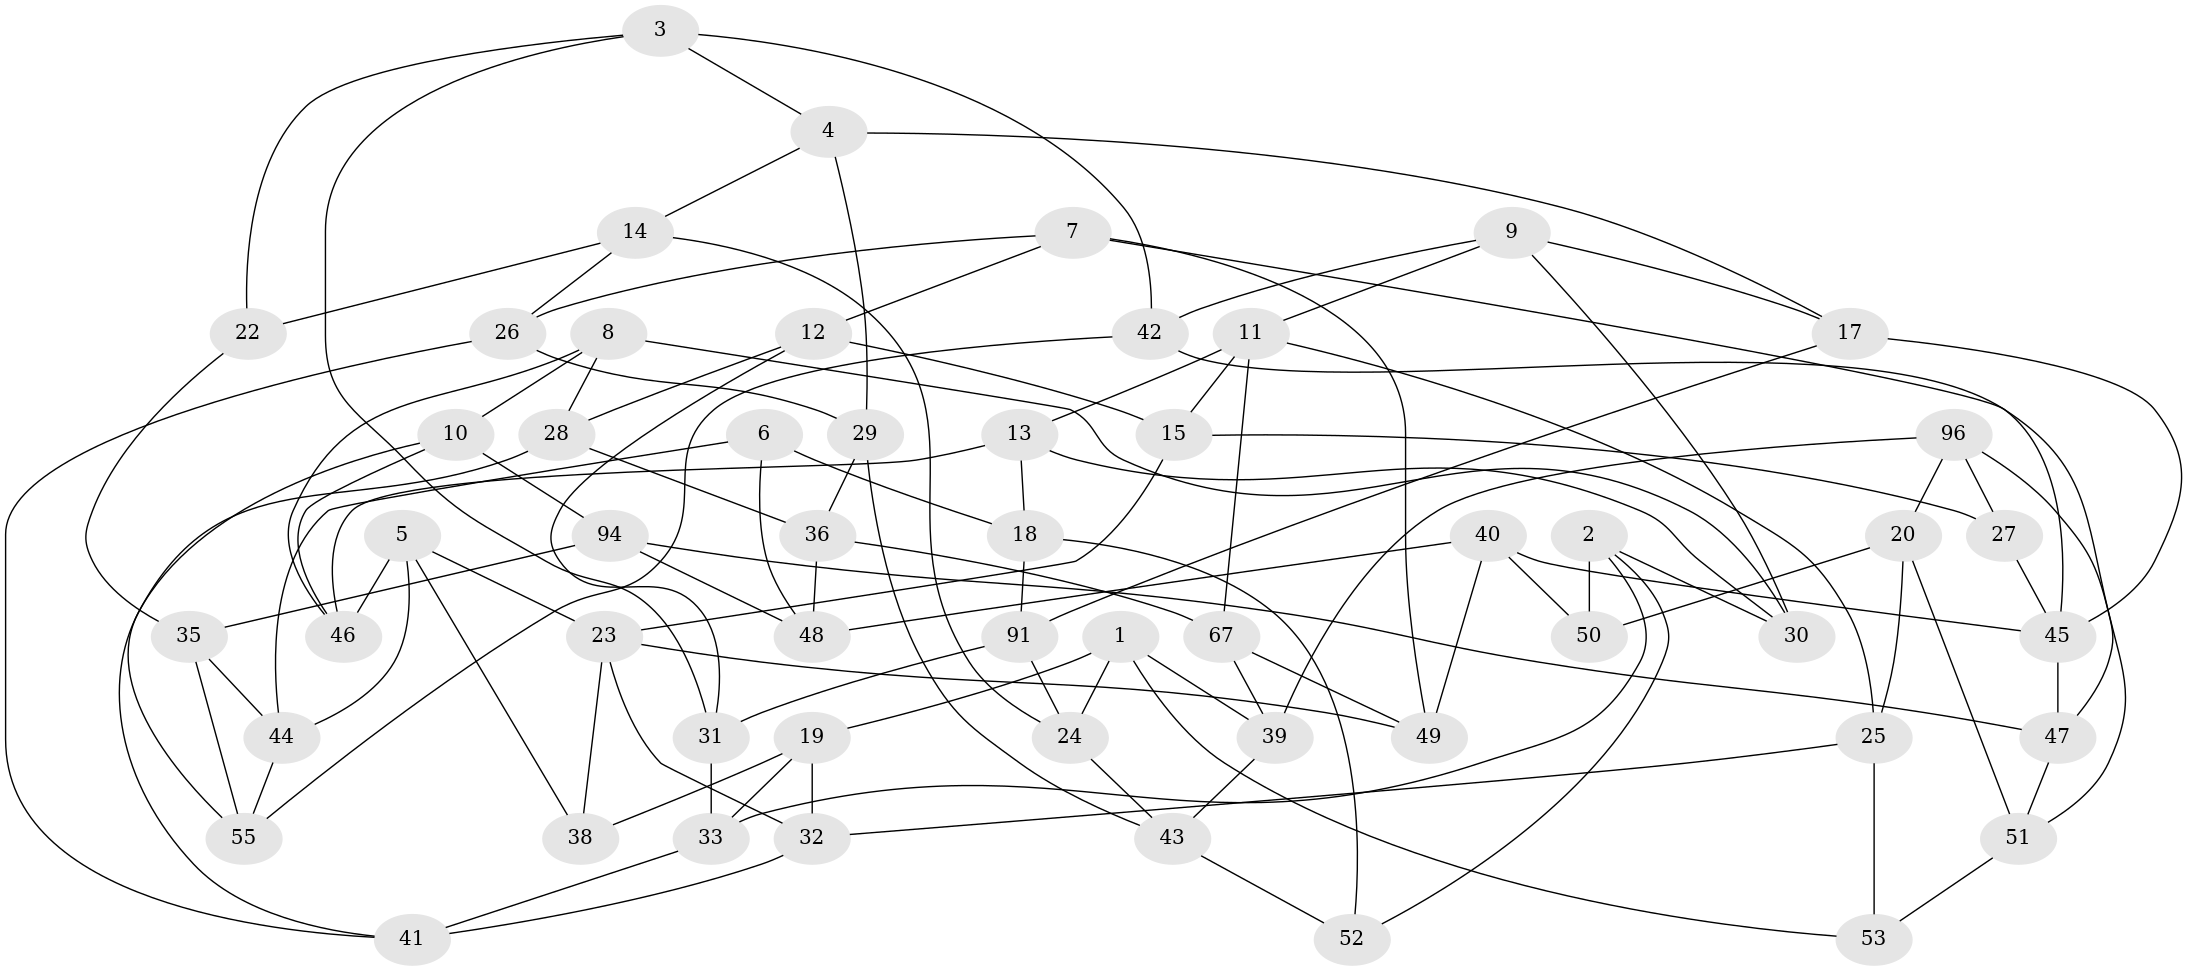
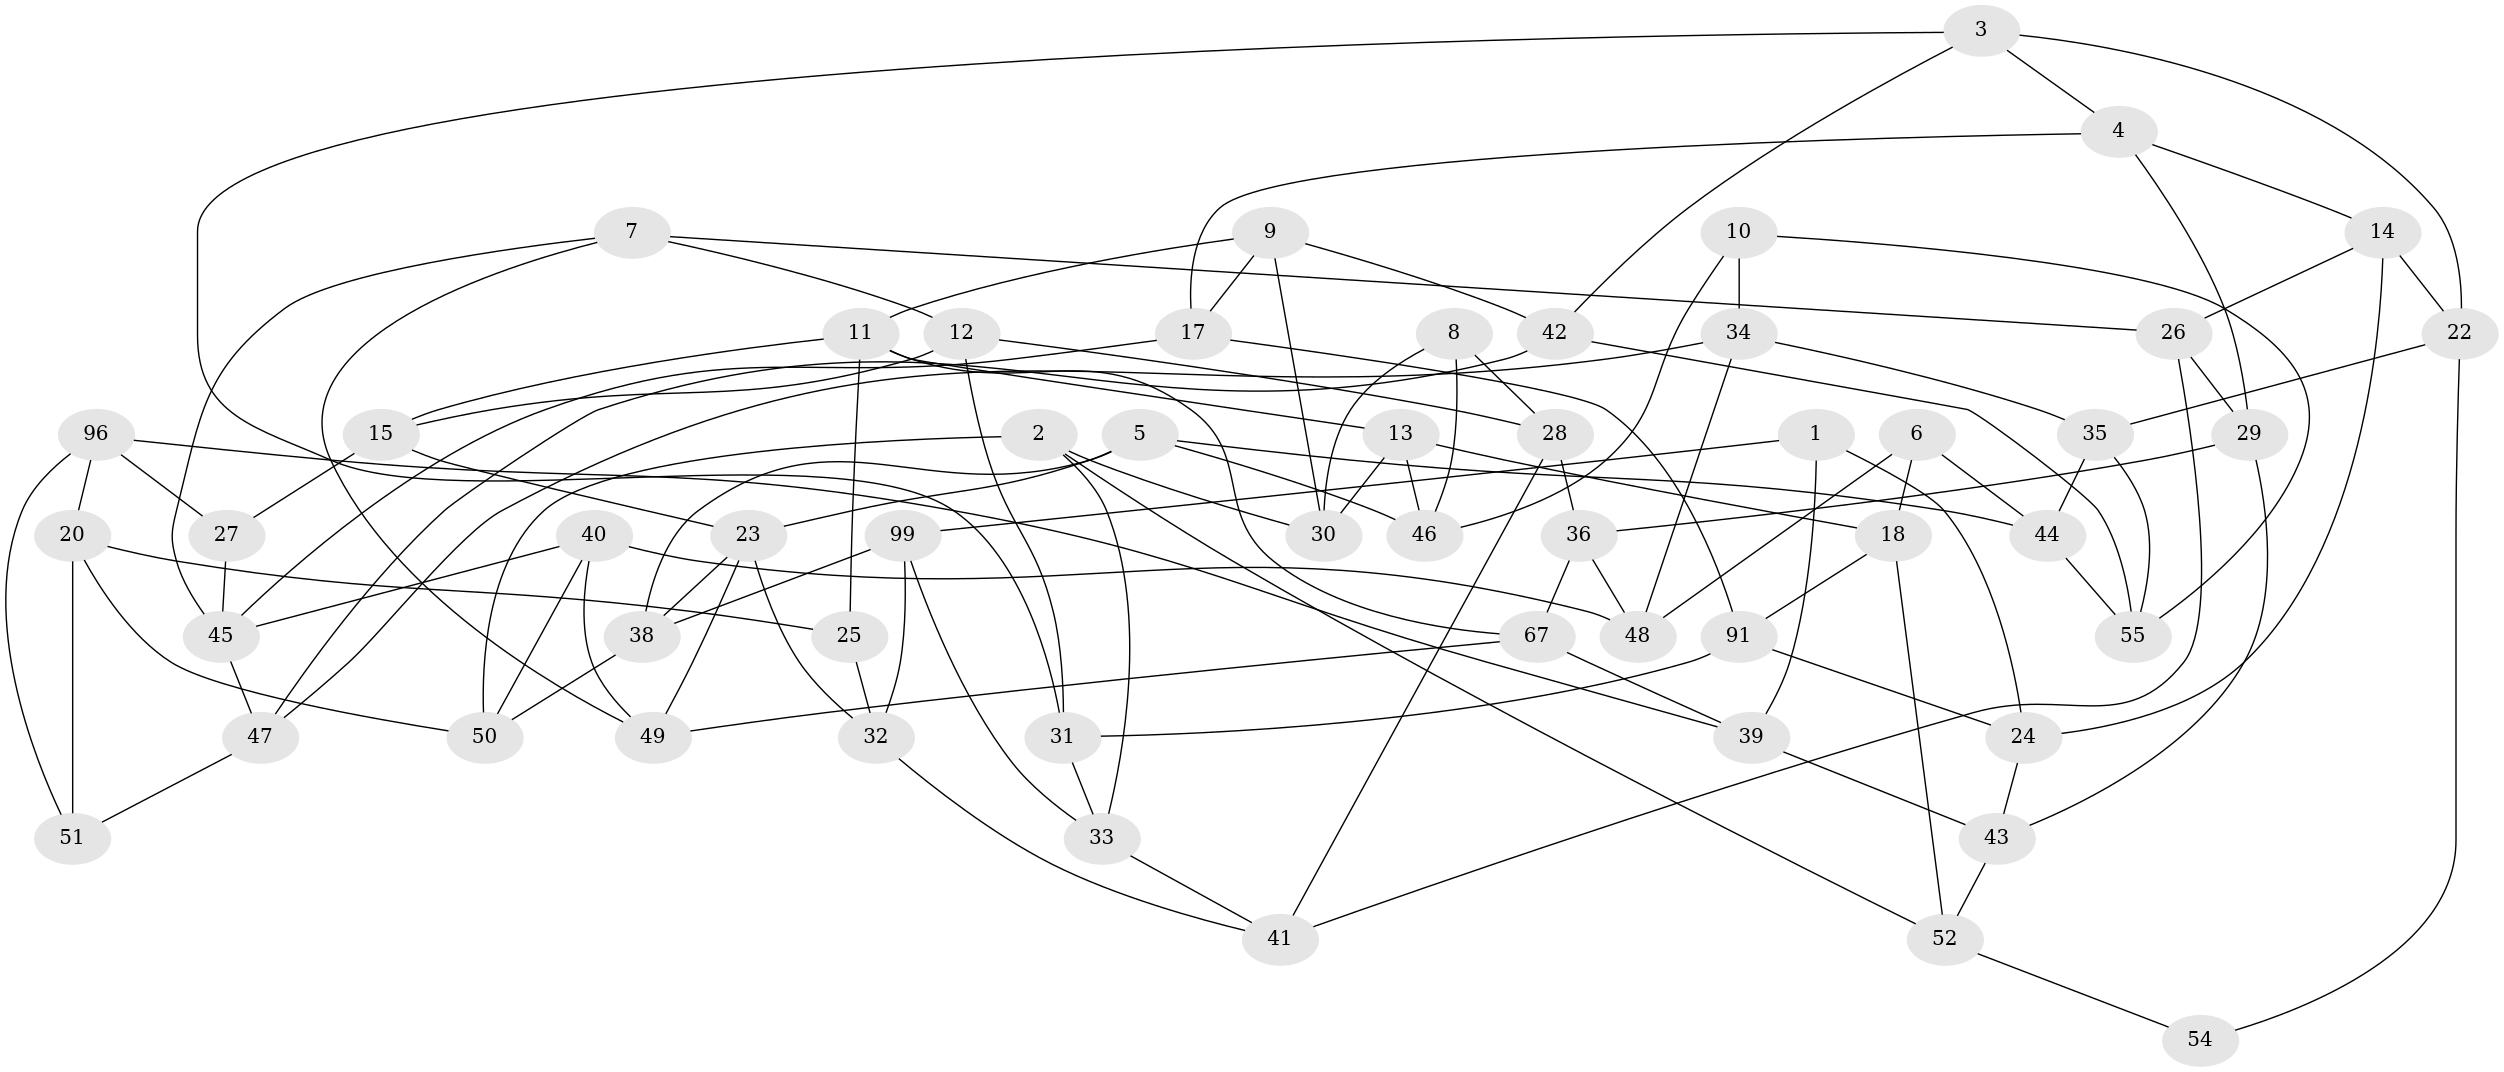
edge "8" -- "10": removed
node "94": label "94" -> "34"
edge "38" -- "50": added
node "19": label "19" -> "99"
node "53": removed
node "54": added
